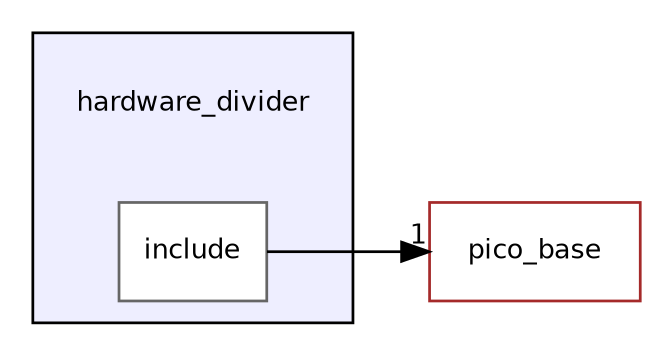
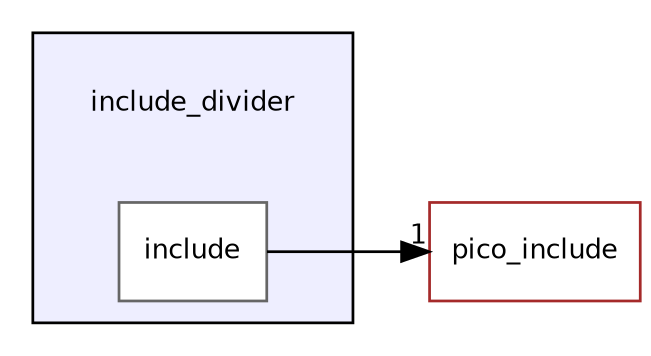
node "hardware_divider": label "hardware_divider" -> "include_divider"
node "pico_base": label "pico_base" -> "pico_include"
